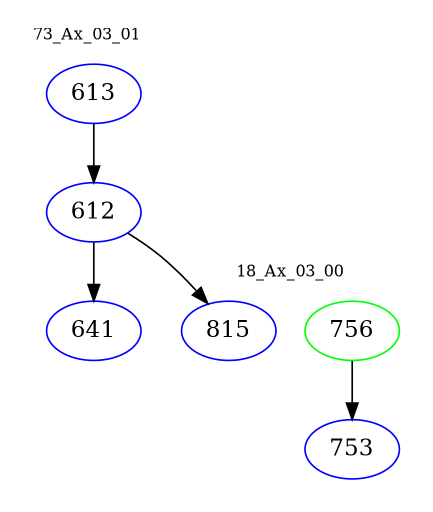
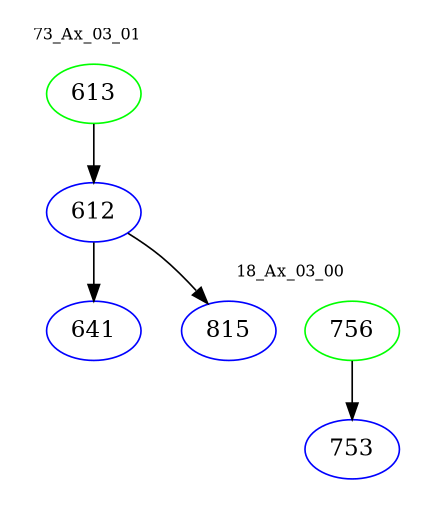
node "613": color blue -> green
